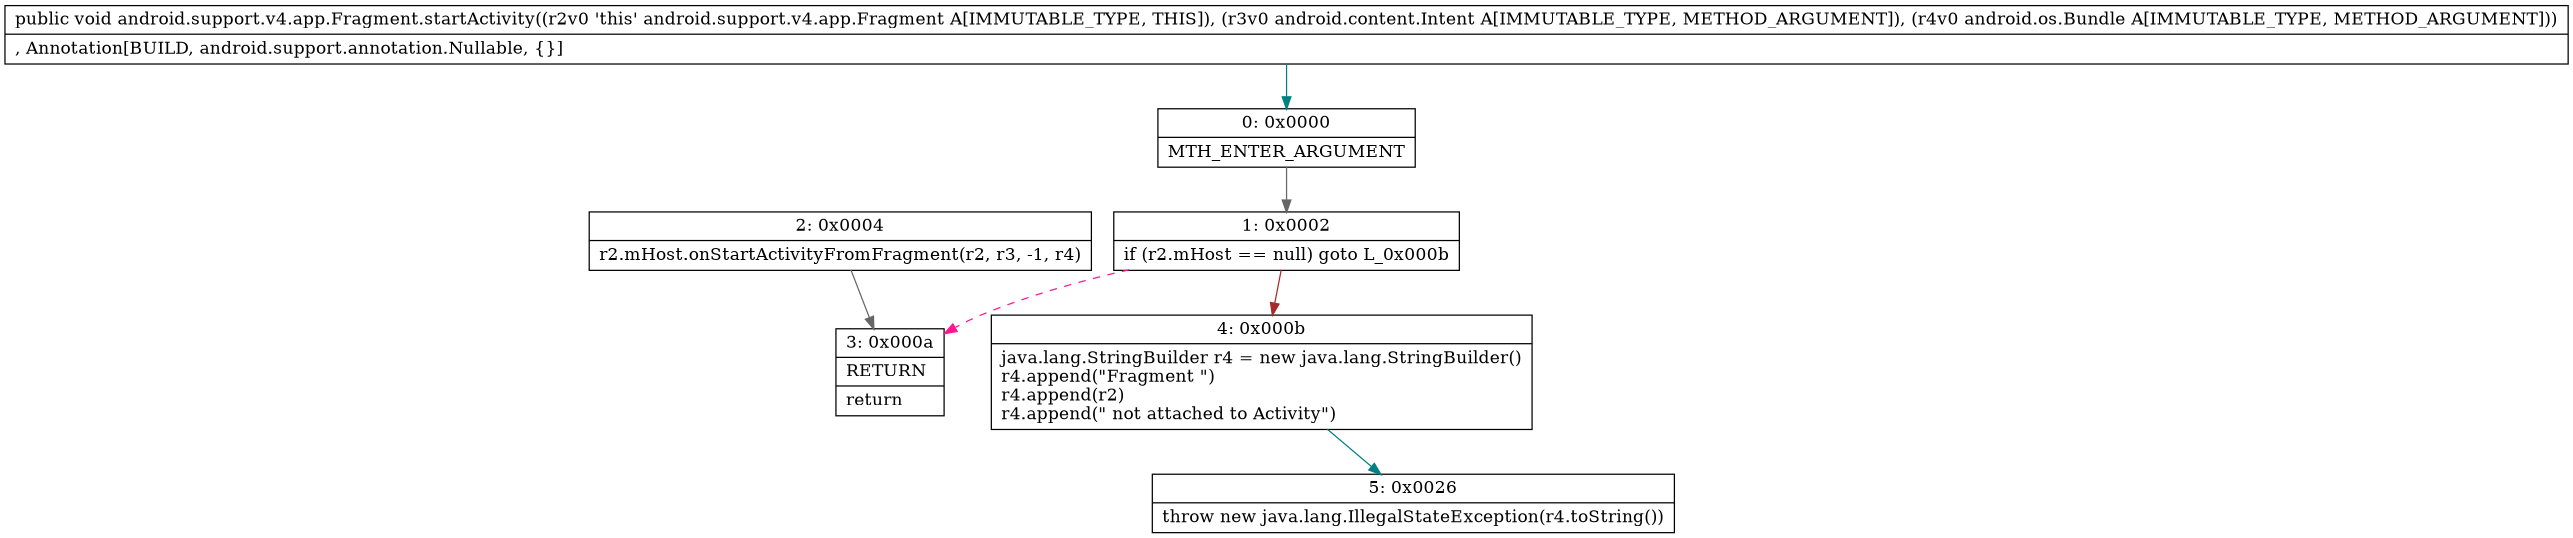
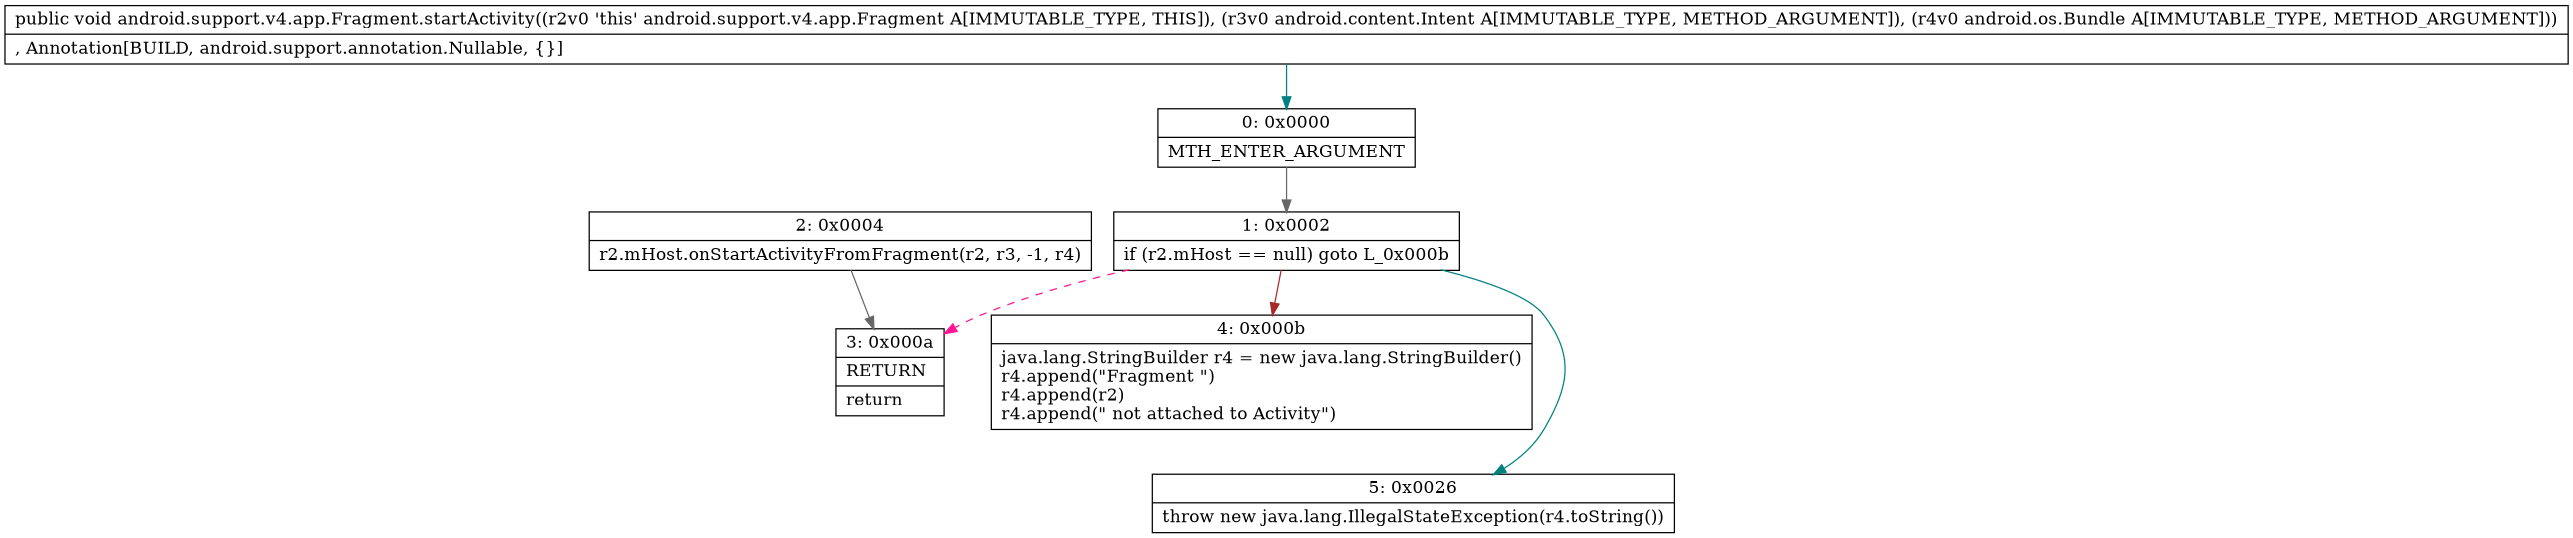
edge "4: 0x000b" -> "5: 0x0026": now "1: 0x0002" -> "5: 0x0026"
